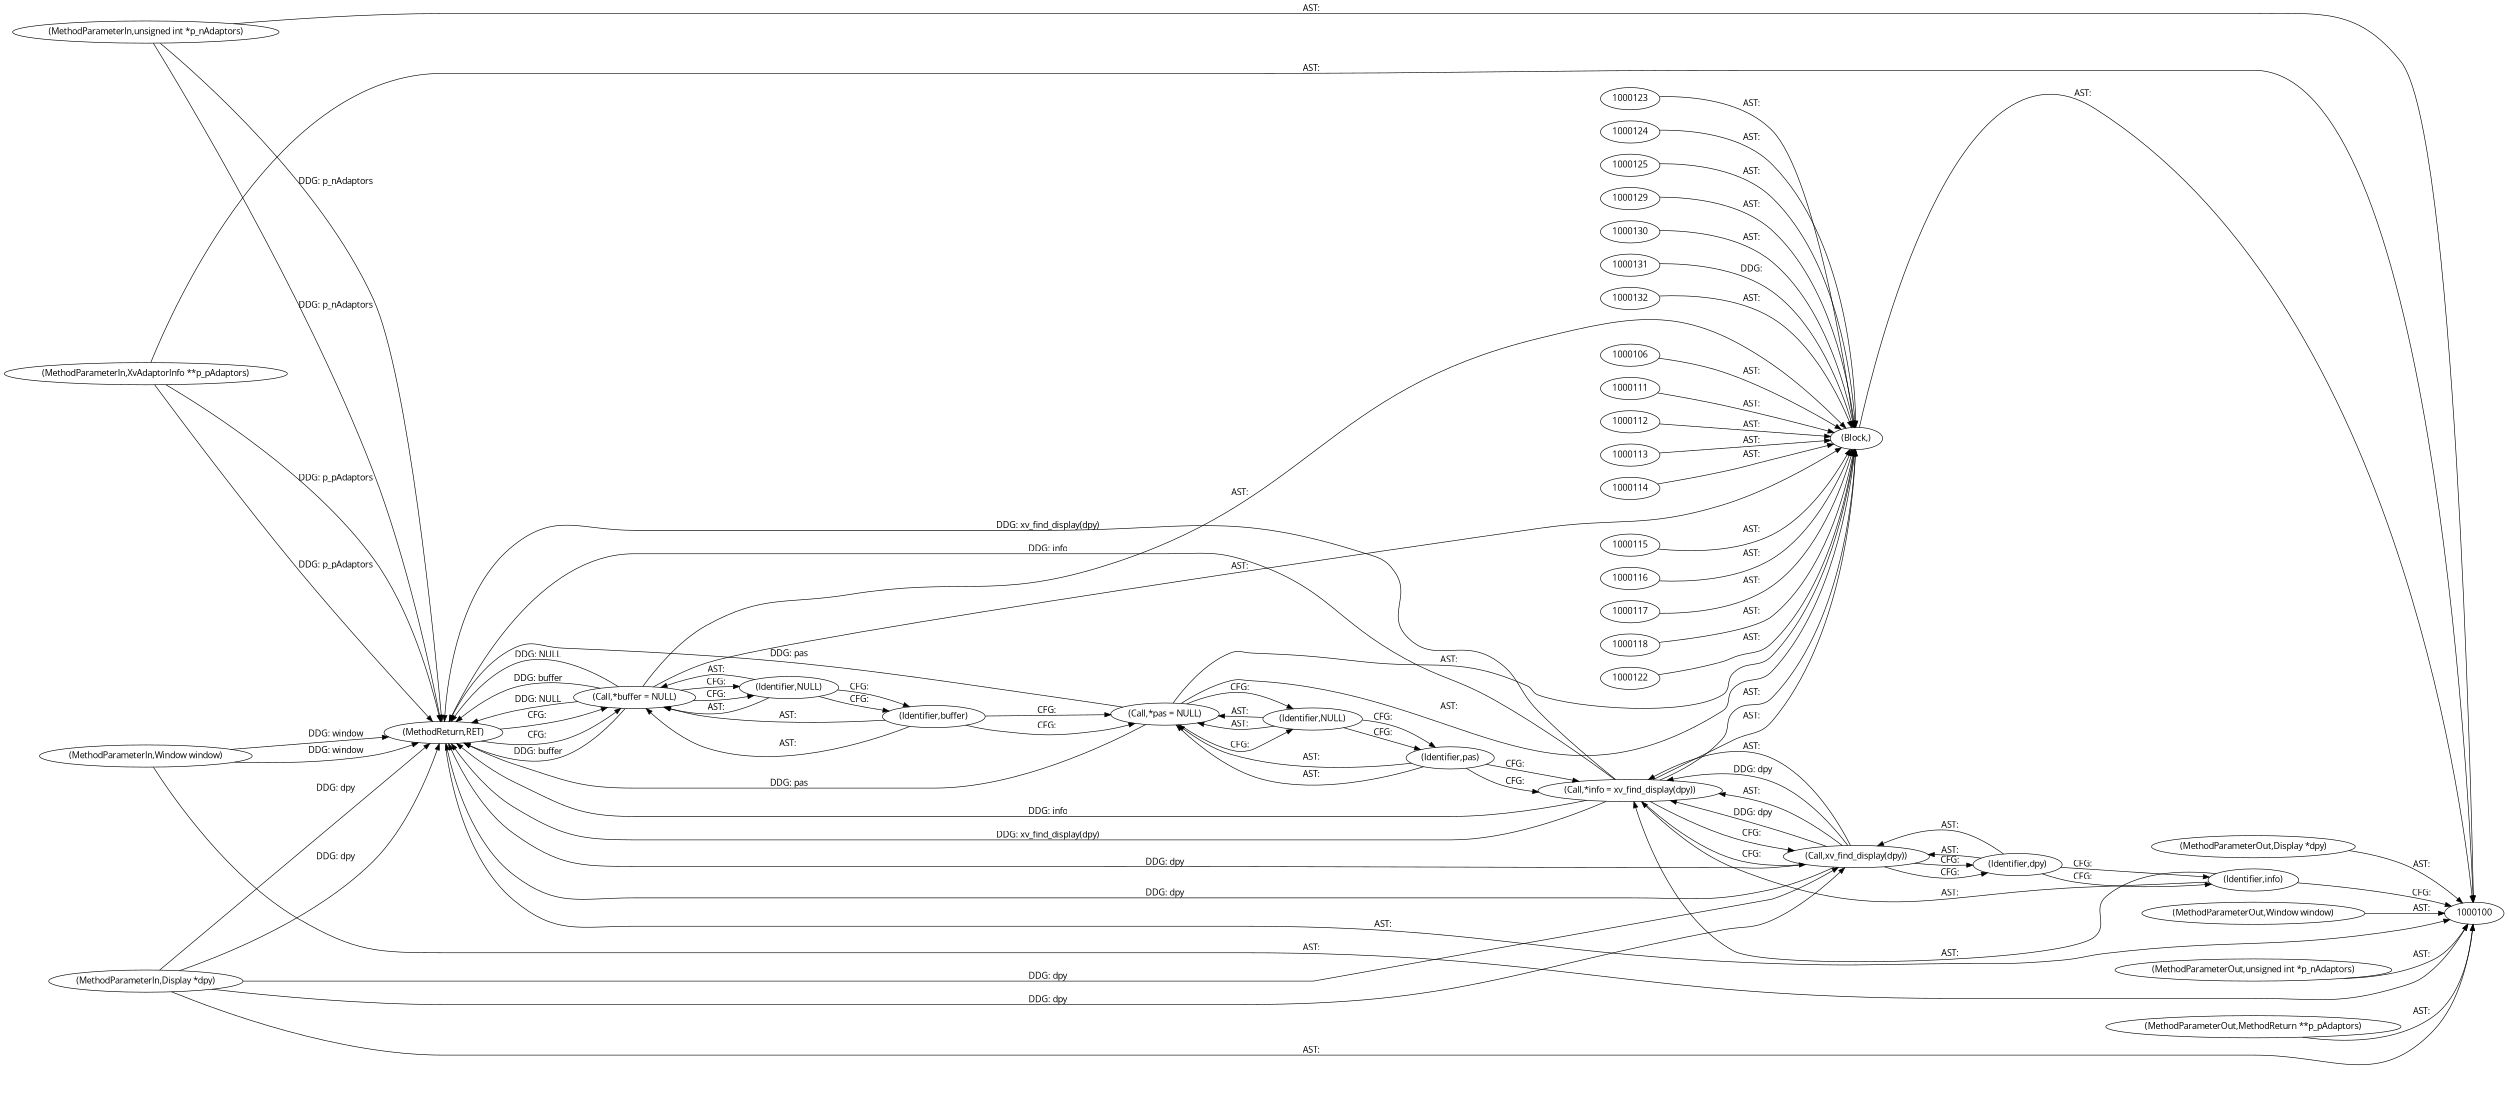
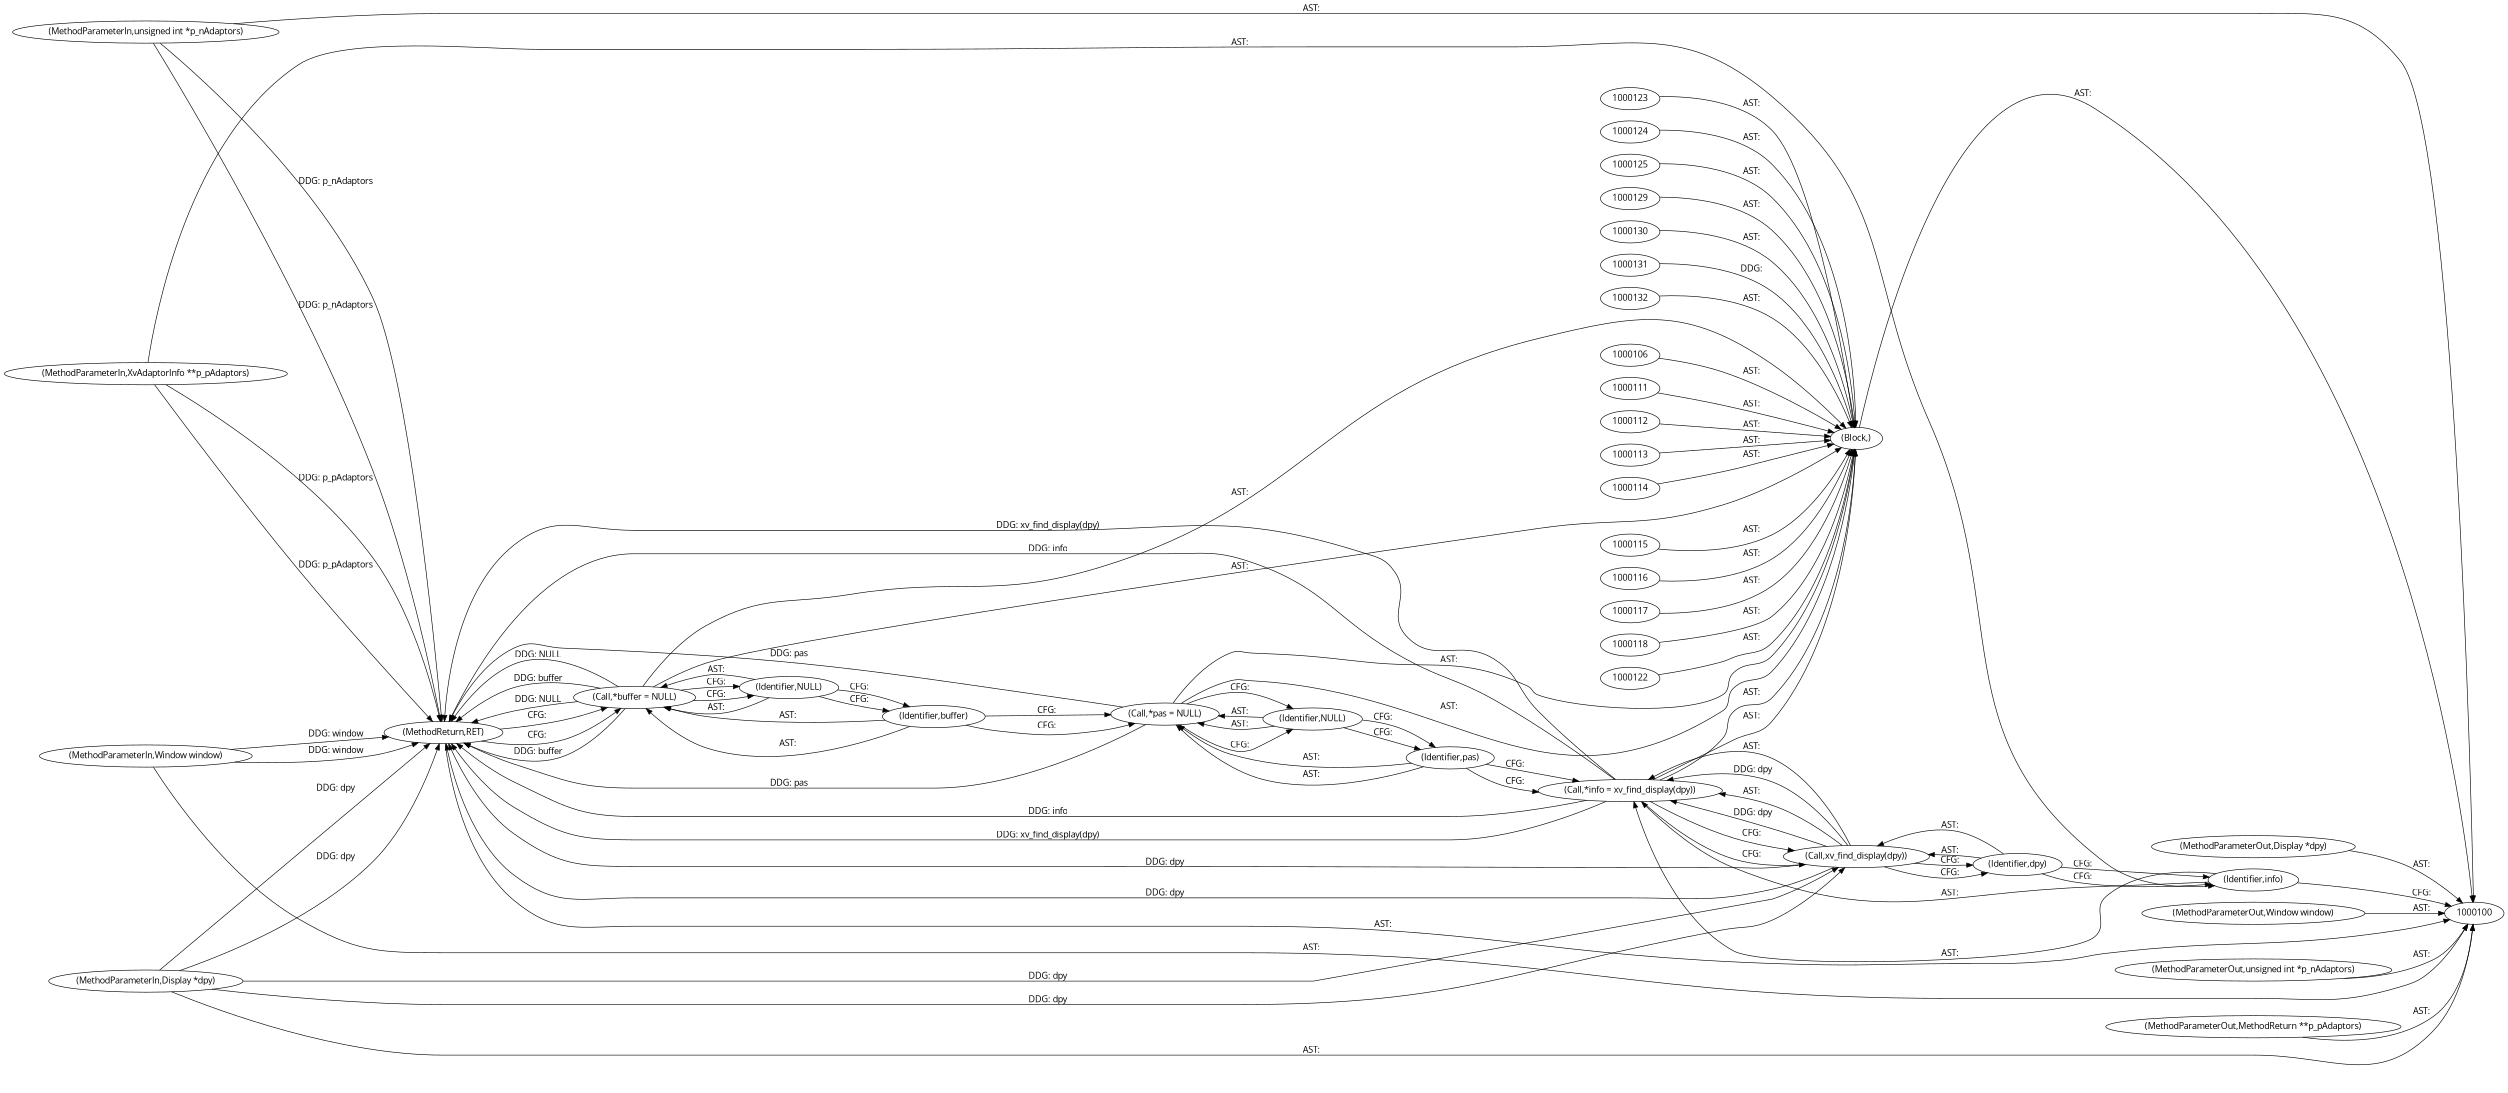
edge "(MethodParameterIn,XvAdaptorInfo **p_pAdaptors)" -> "1000100": now "(MethodParameterIn,XvAdaptorInfo **p_pAdaptors)" -> "(Identifier,info)"
